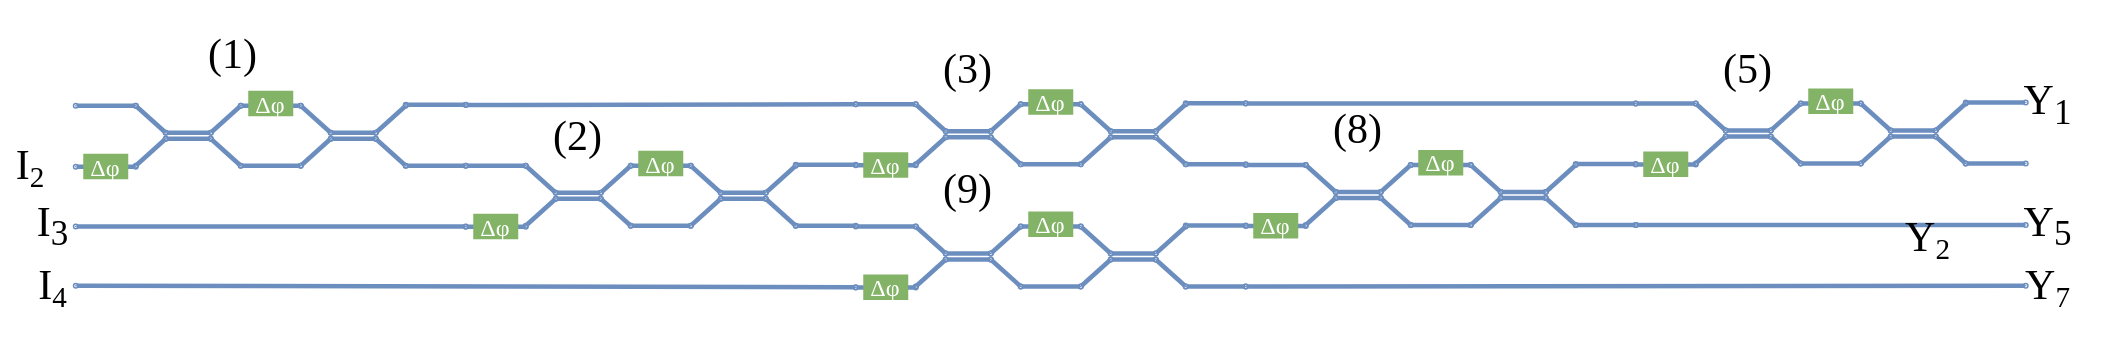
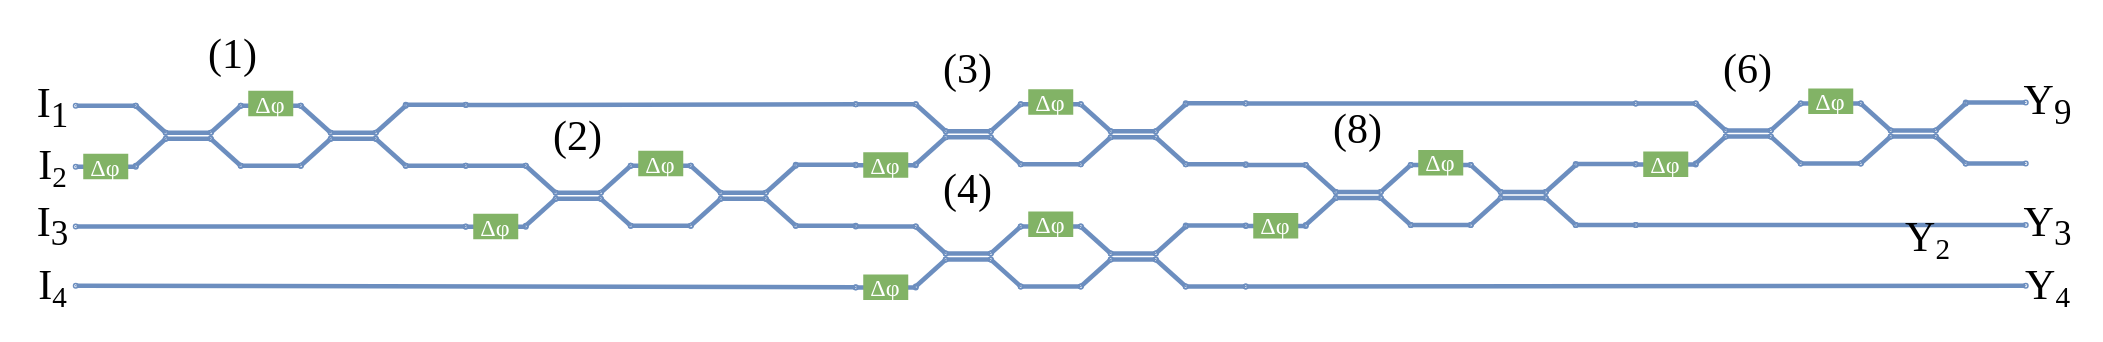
node "(5)": label "(5)" -> "(6)"
node "Y1": label "Y1" -> "Y9"
node "I1": added
node "I2": moved (31, 167) -> (53, 167)
node "(9)": label "(9)" -> "(4)"
node "Y5": label "Y5" -> "Y3"
node "Y7": label "Y7" -> "Y4"
